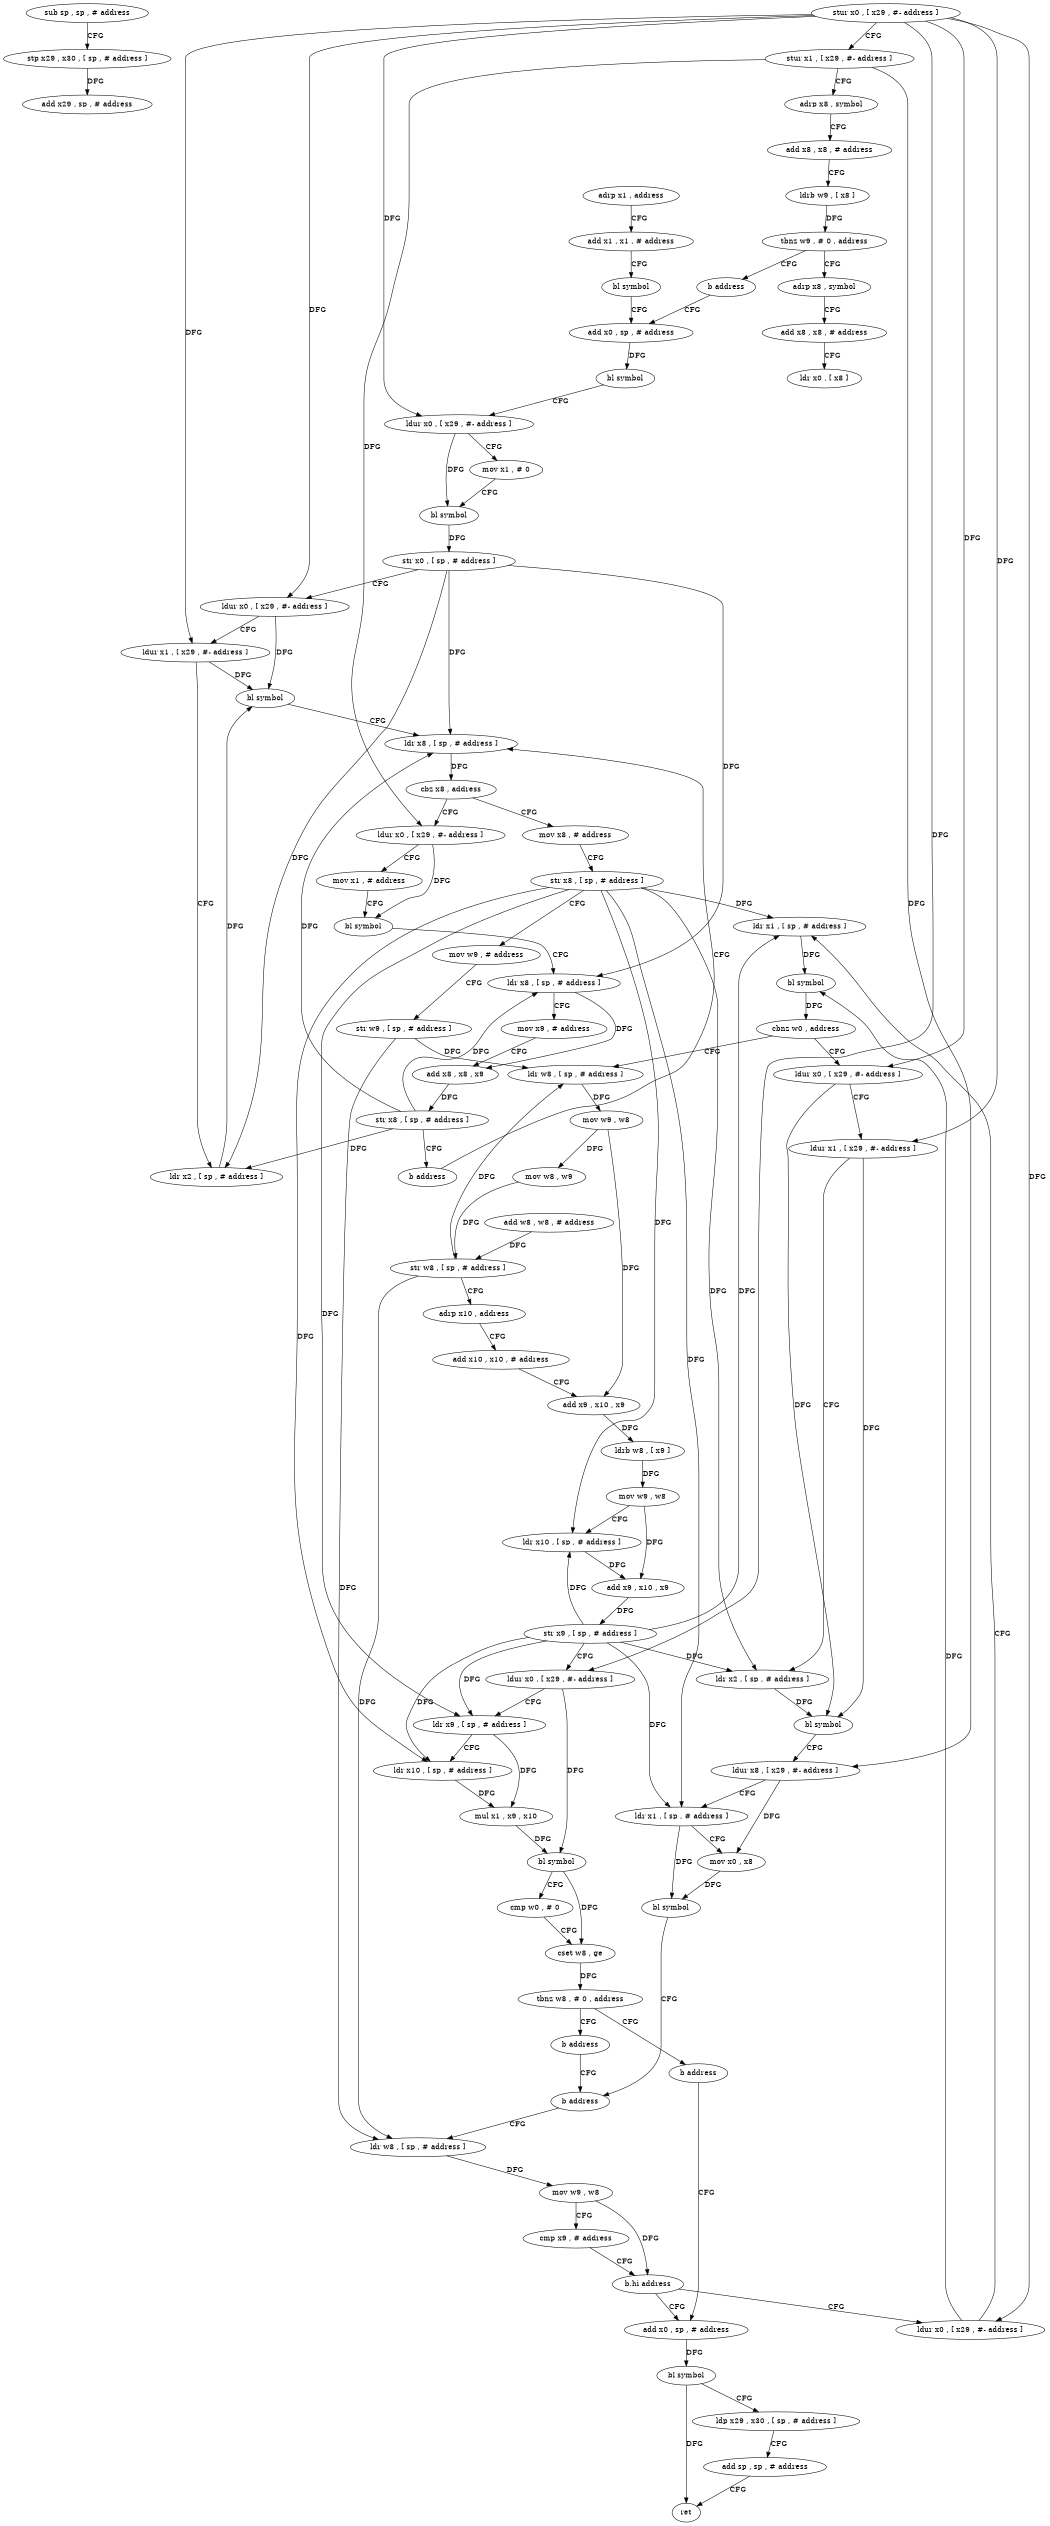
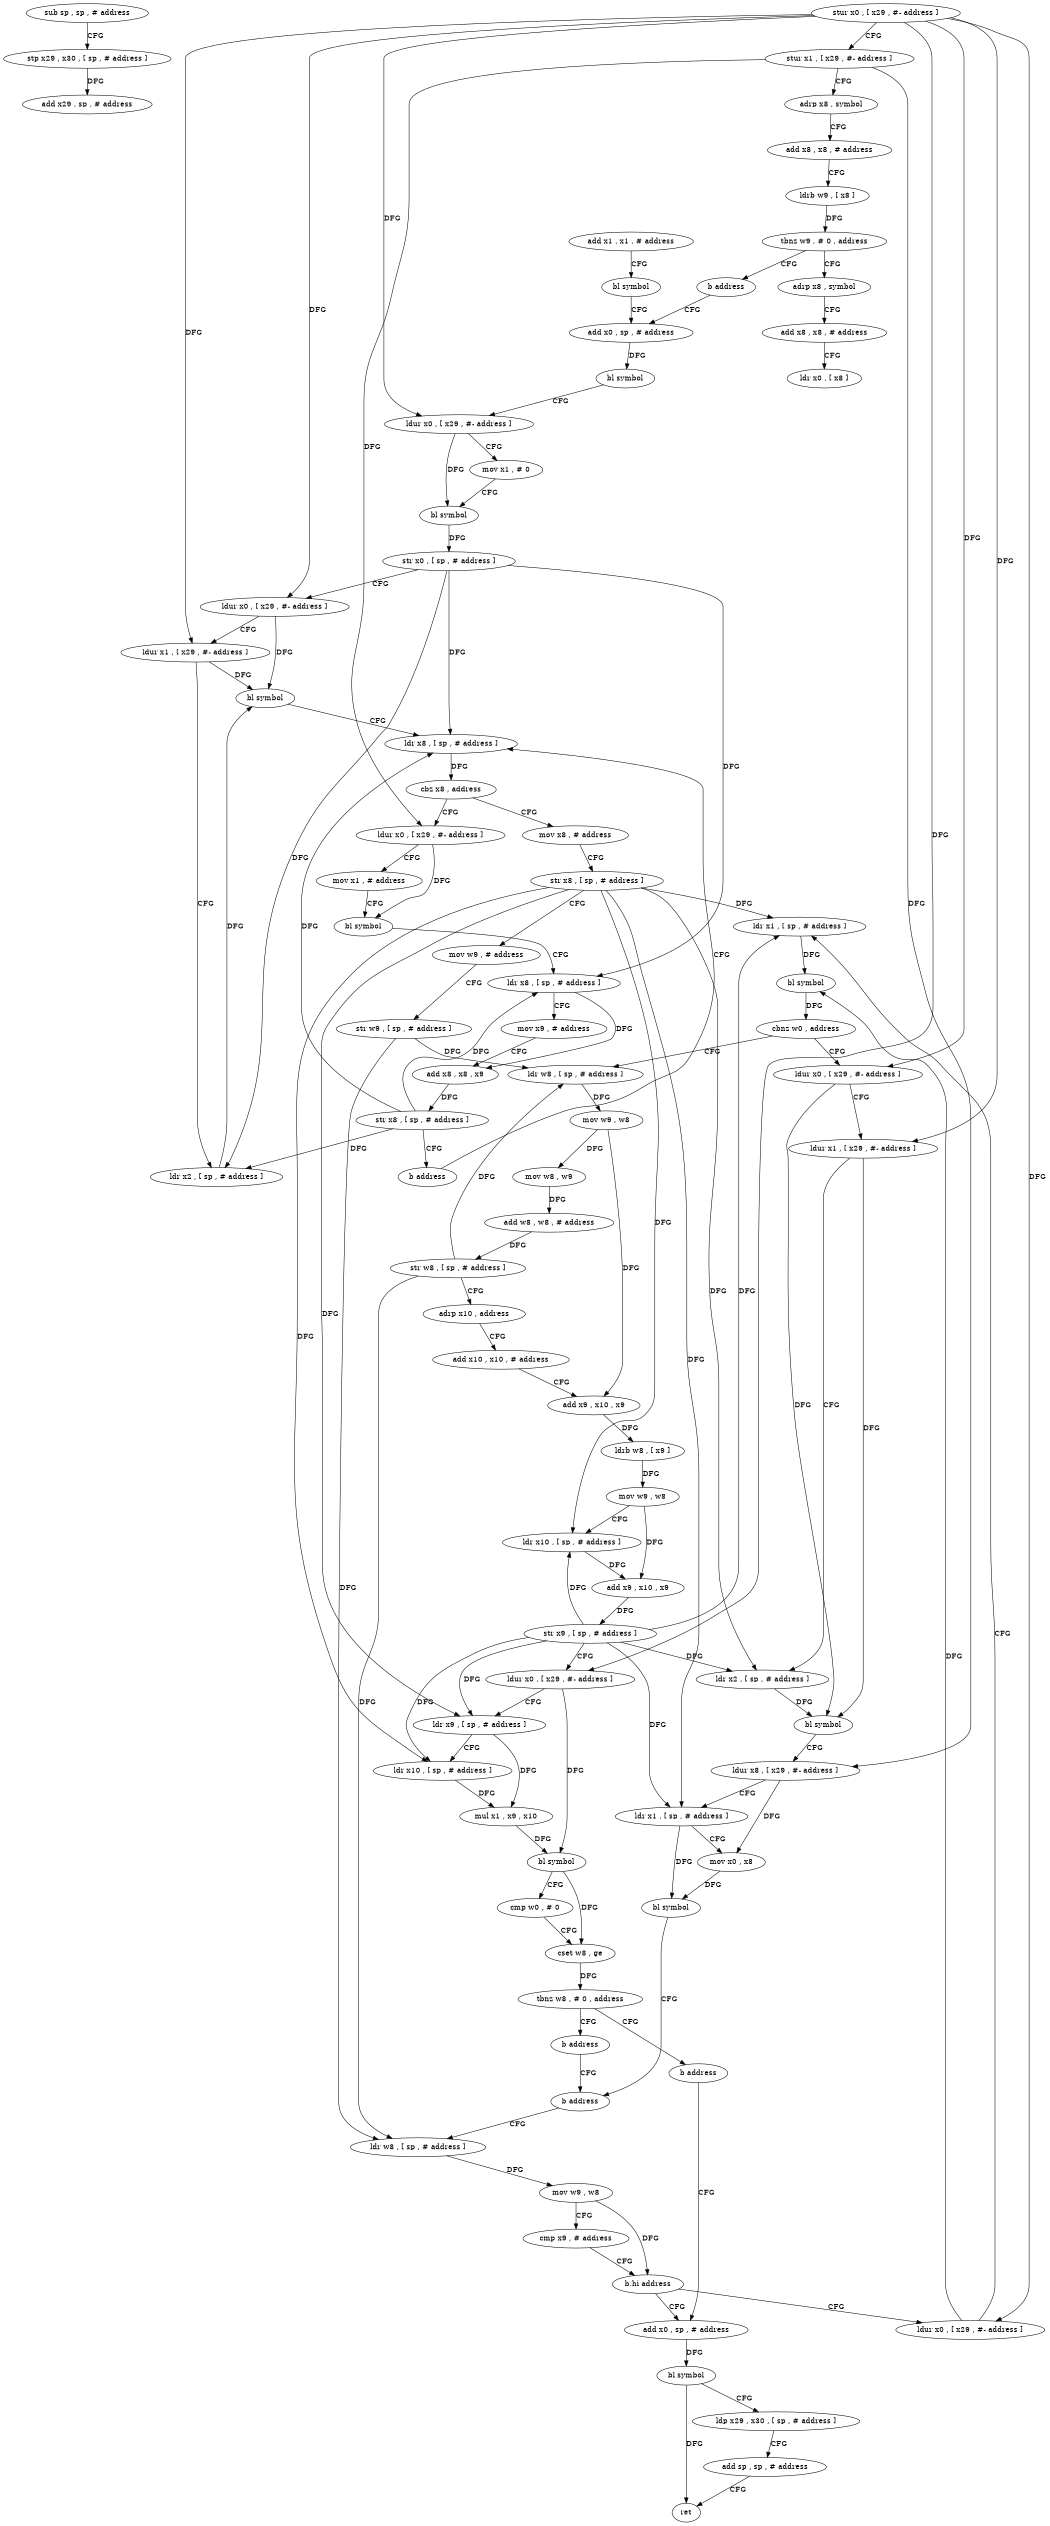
node "adrp x1 , address": removed
edge "mov w8 , w9" -> "str w8 , [ sp , # address ]": now "mov w8 , w9" -> "add w8 , w8 , # address"
